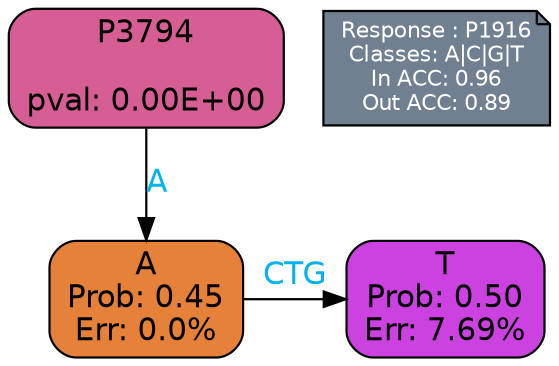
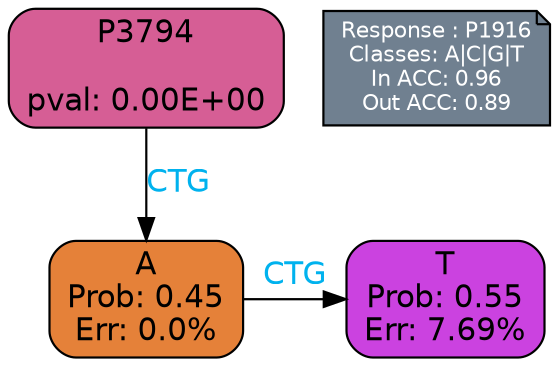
edge "P3794 pval: 0.00E+00" -> "A Prob: 0.45 Err: 0.0%": label "A" -> "CTG"
node "T Prob: 0.50 Err: 7.69%": label "T Prob: 0.50 Err: 7.69%" -> "T Prob: 0.55 Err: 7.69%"
